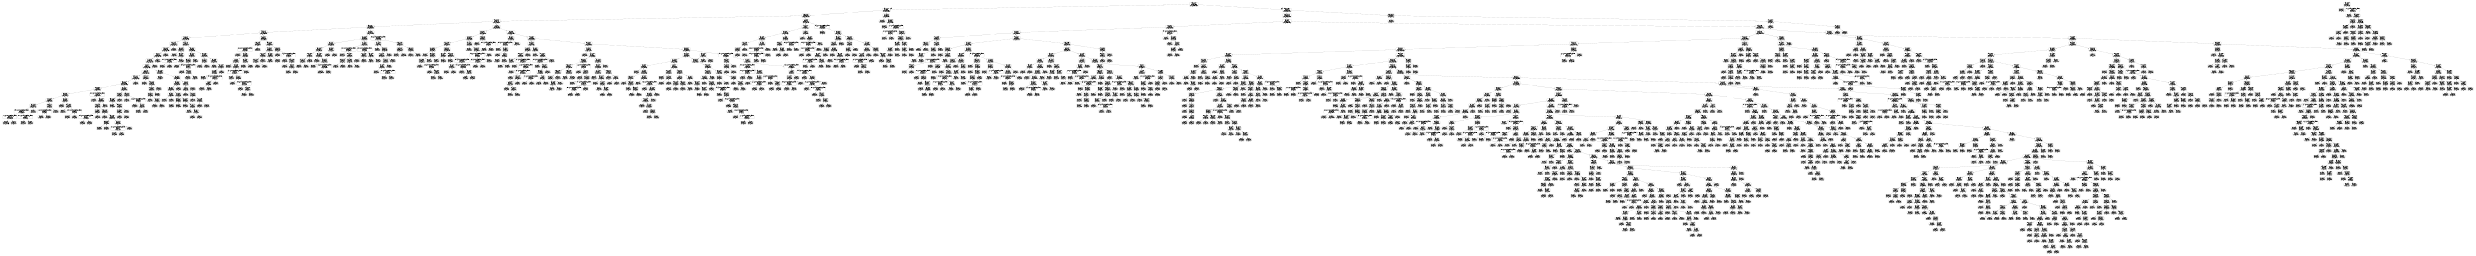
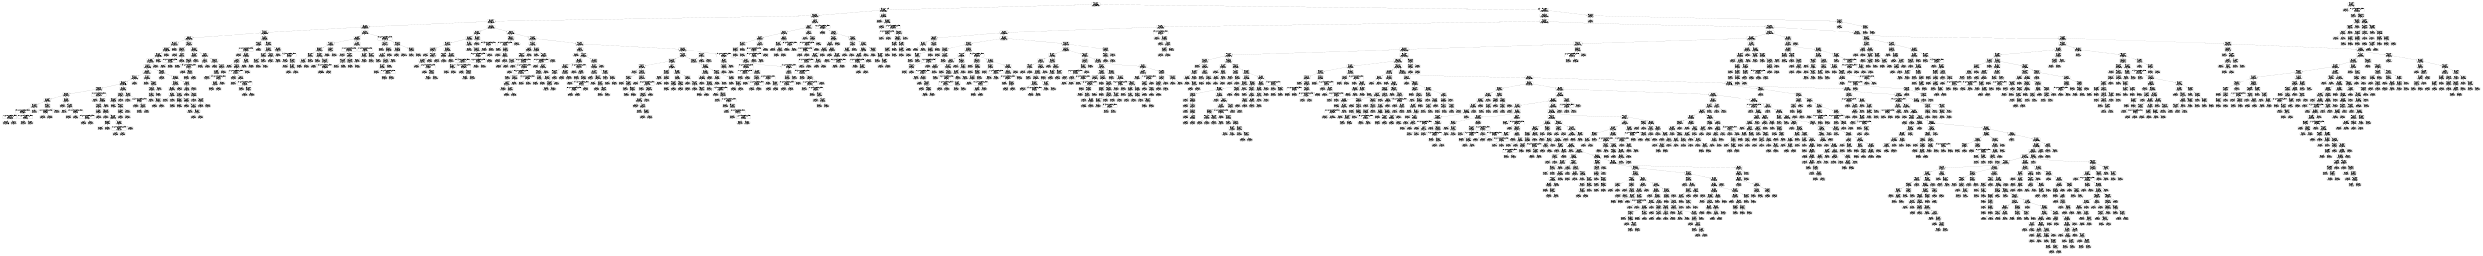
node "gini = 0.5 samples = 6 value = [4, 6]": removed
